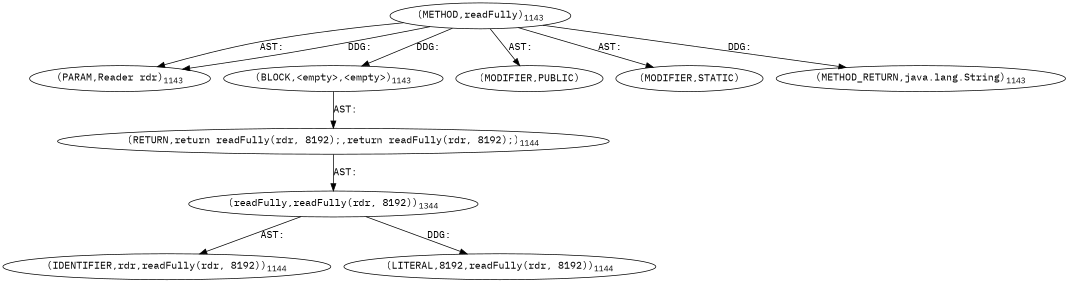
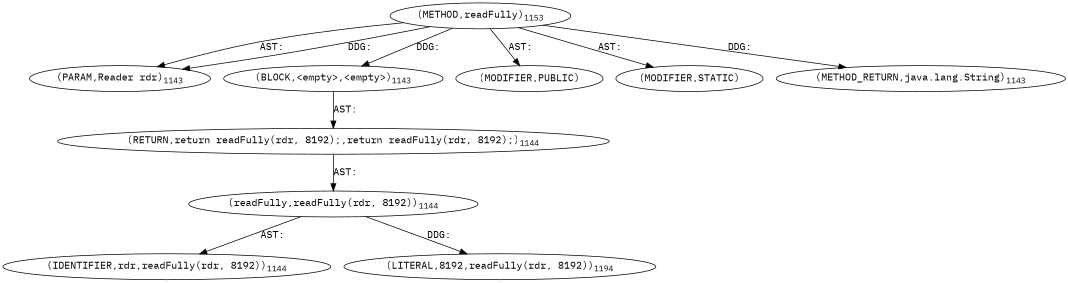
node "(METHOD,readFully)": text "1143" -> "1153"
node "(readFully,readFully(rdr, 8192))": text "1344" -> "1144"
node "(LITERAL,8192,readFully(rdr, 8192))": text "1144" -> "1194"
